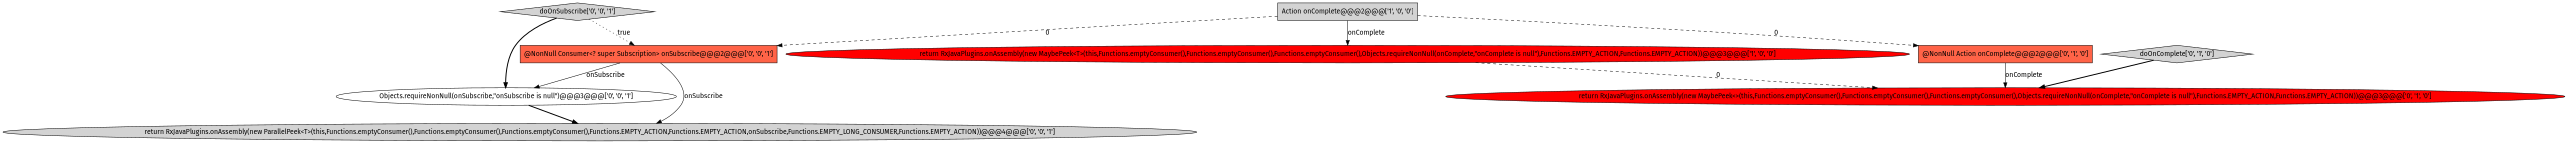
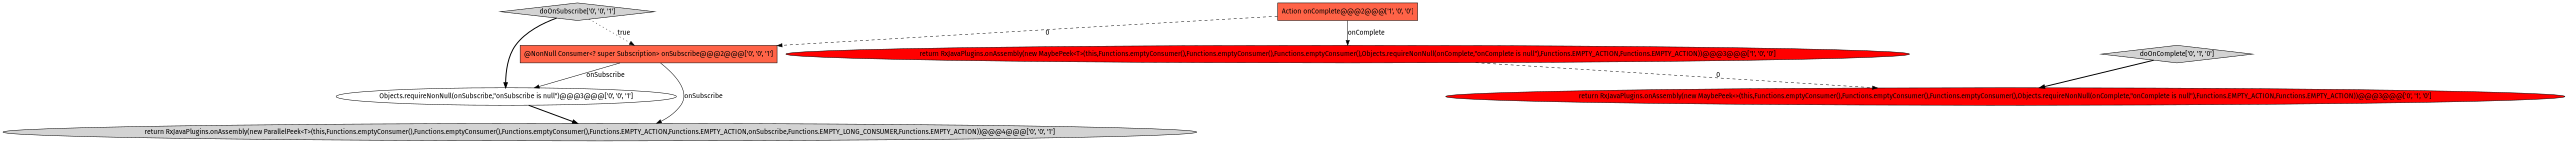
node "Action onComplete@@@2@@@['1', '0', '0']": fillcolor lightgray -> tomato
node "@NonNull Action onComplete@@@2@@@['0', '1', '0']": removed
